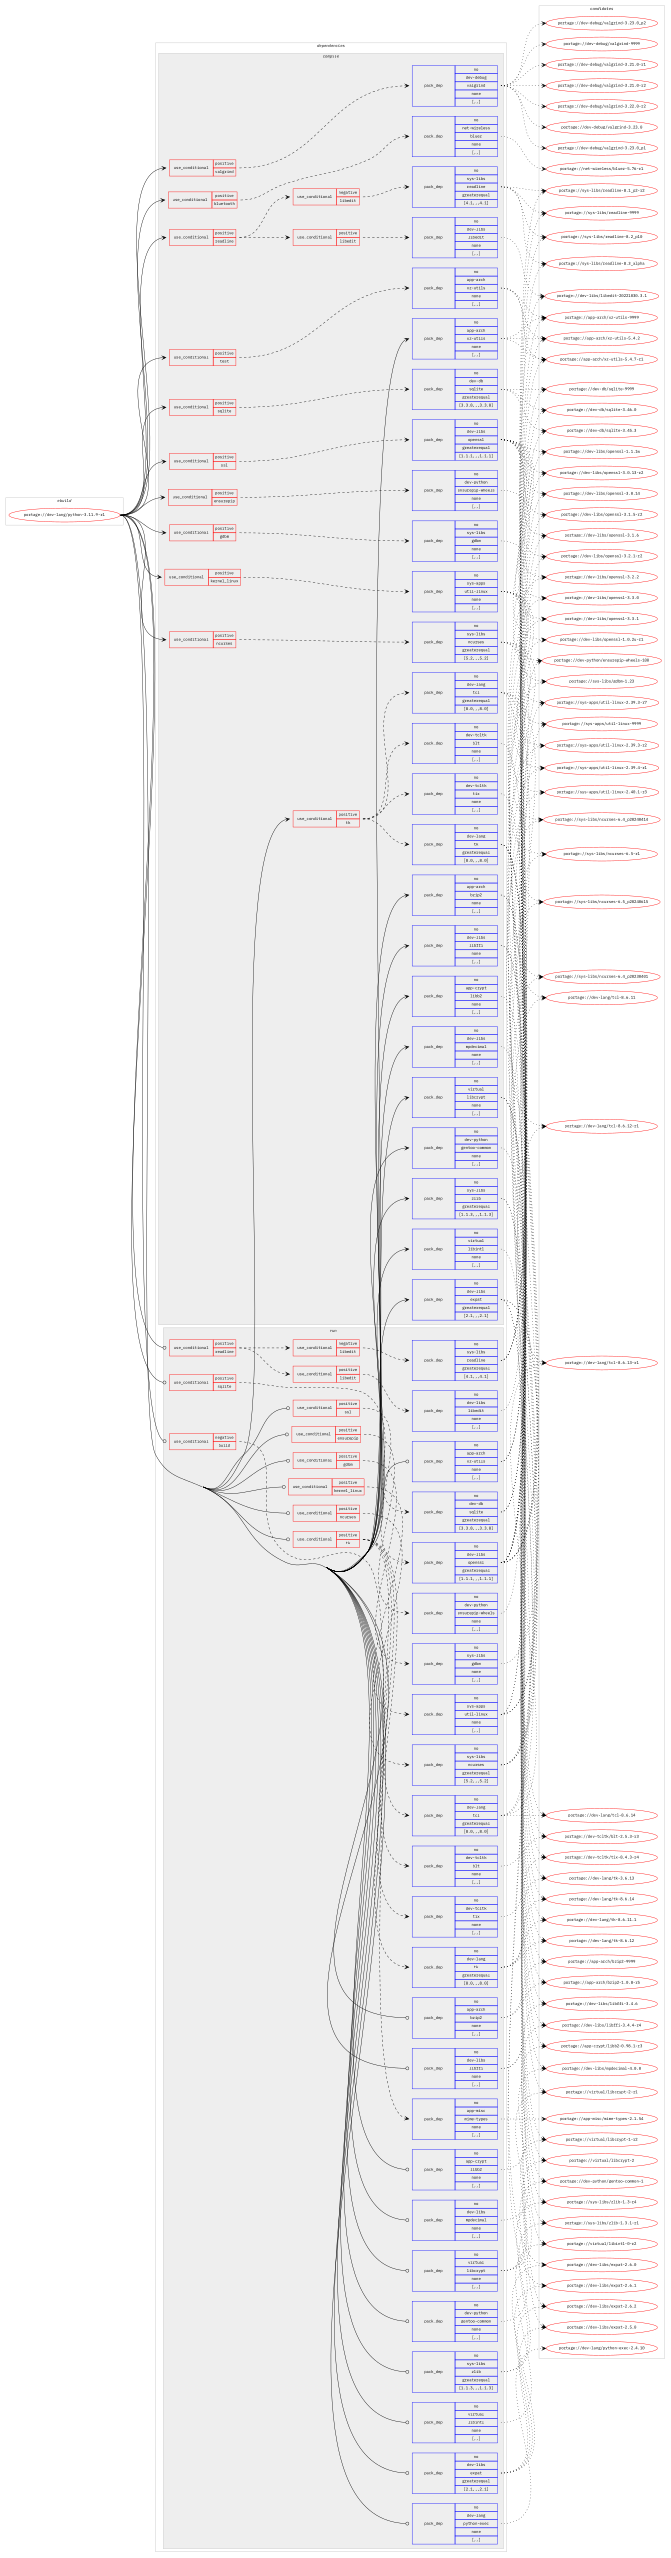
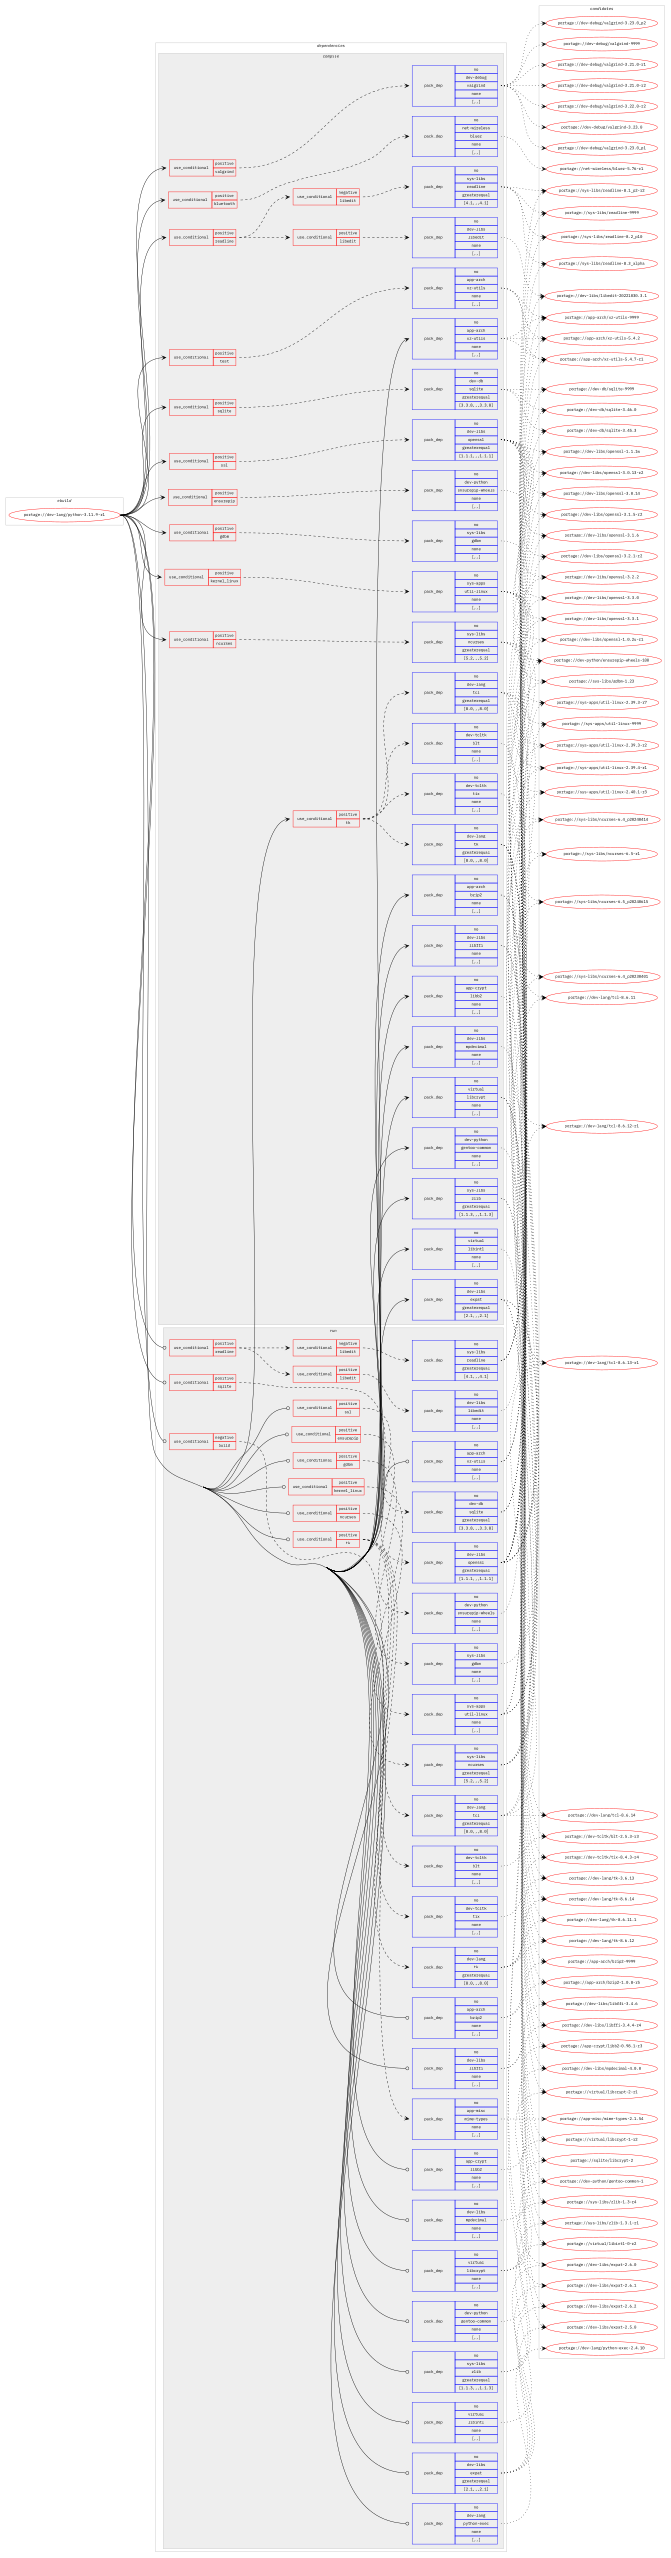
node "portage://virtual/libcrypt-2": label "portage://virtual/libcrypt-2" -> "portage://sqlite/libcrypt-2"
